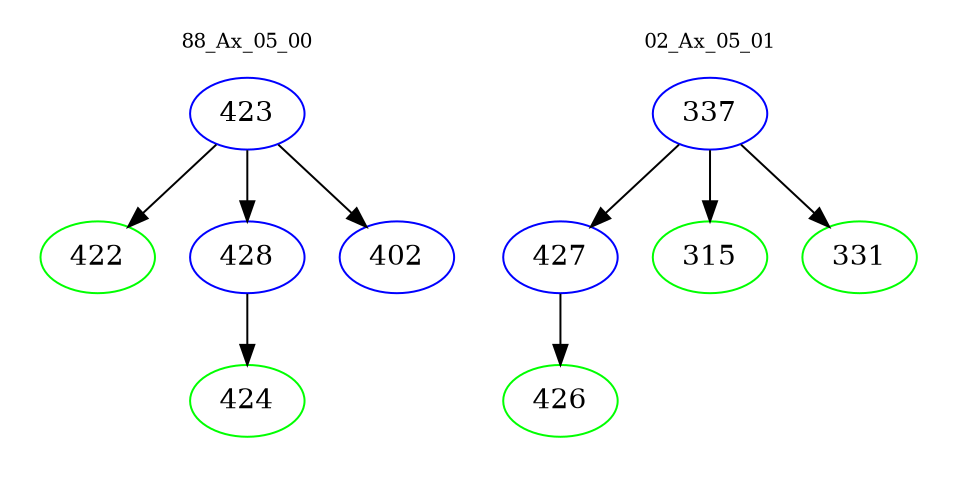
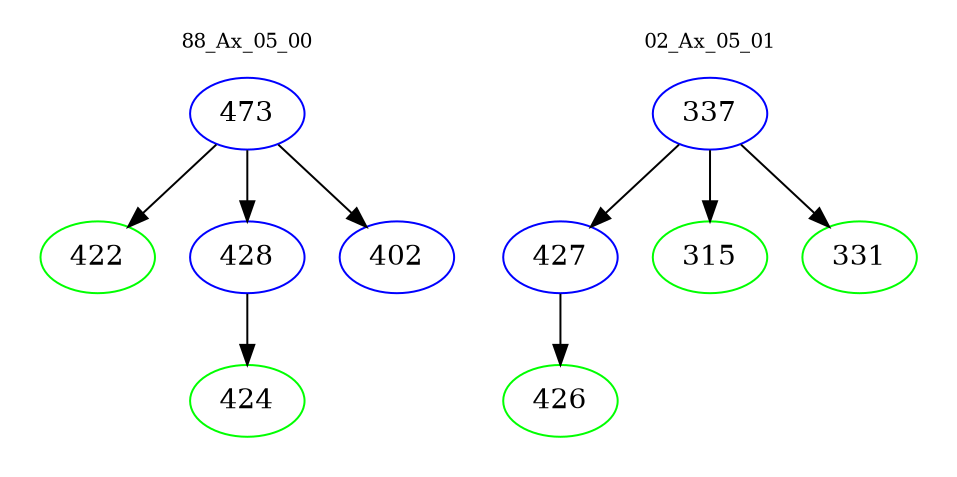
node "423": label "423" -> "473"
